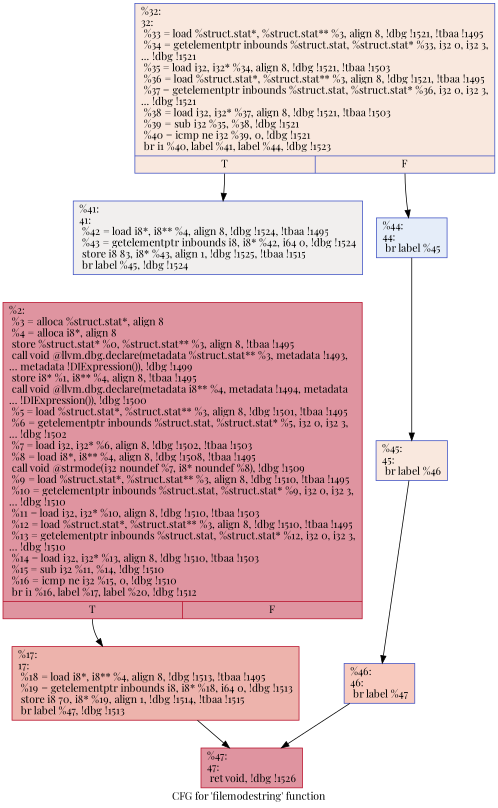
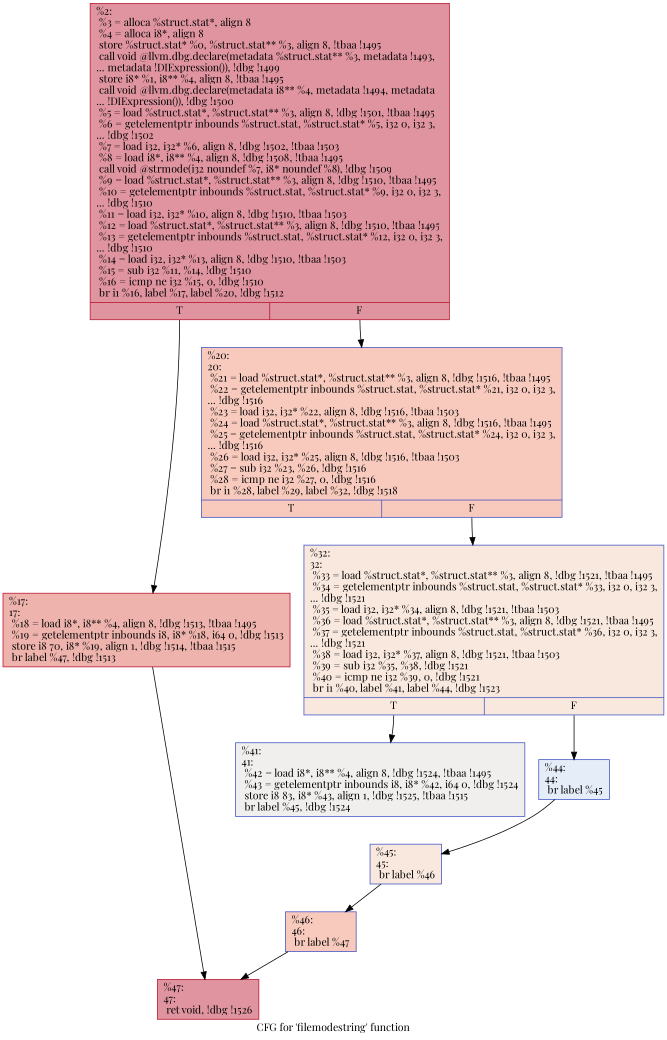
node "%20:": added
